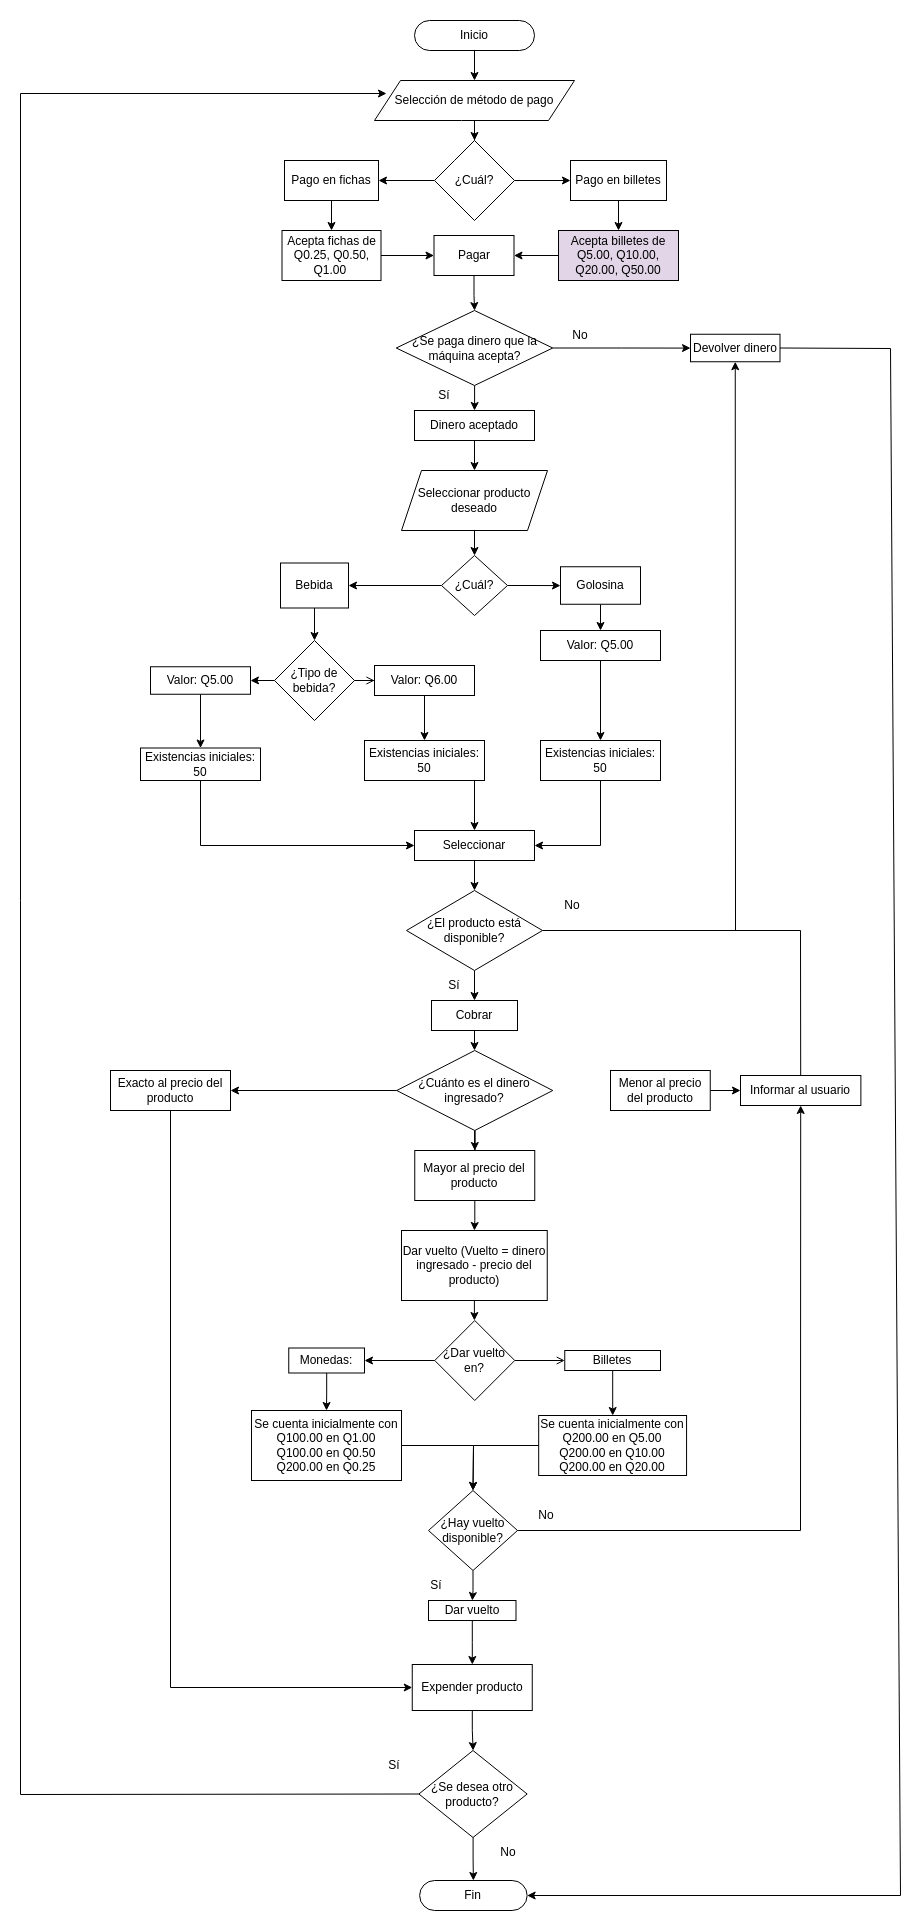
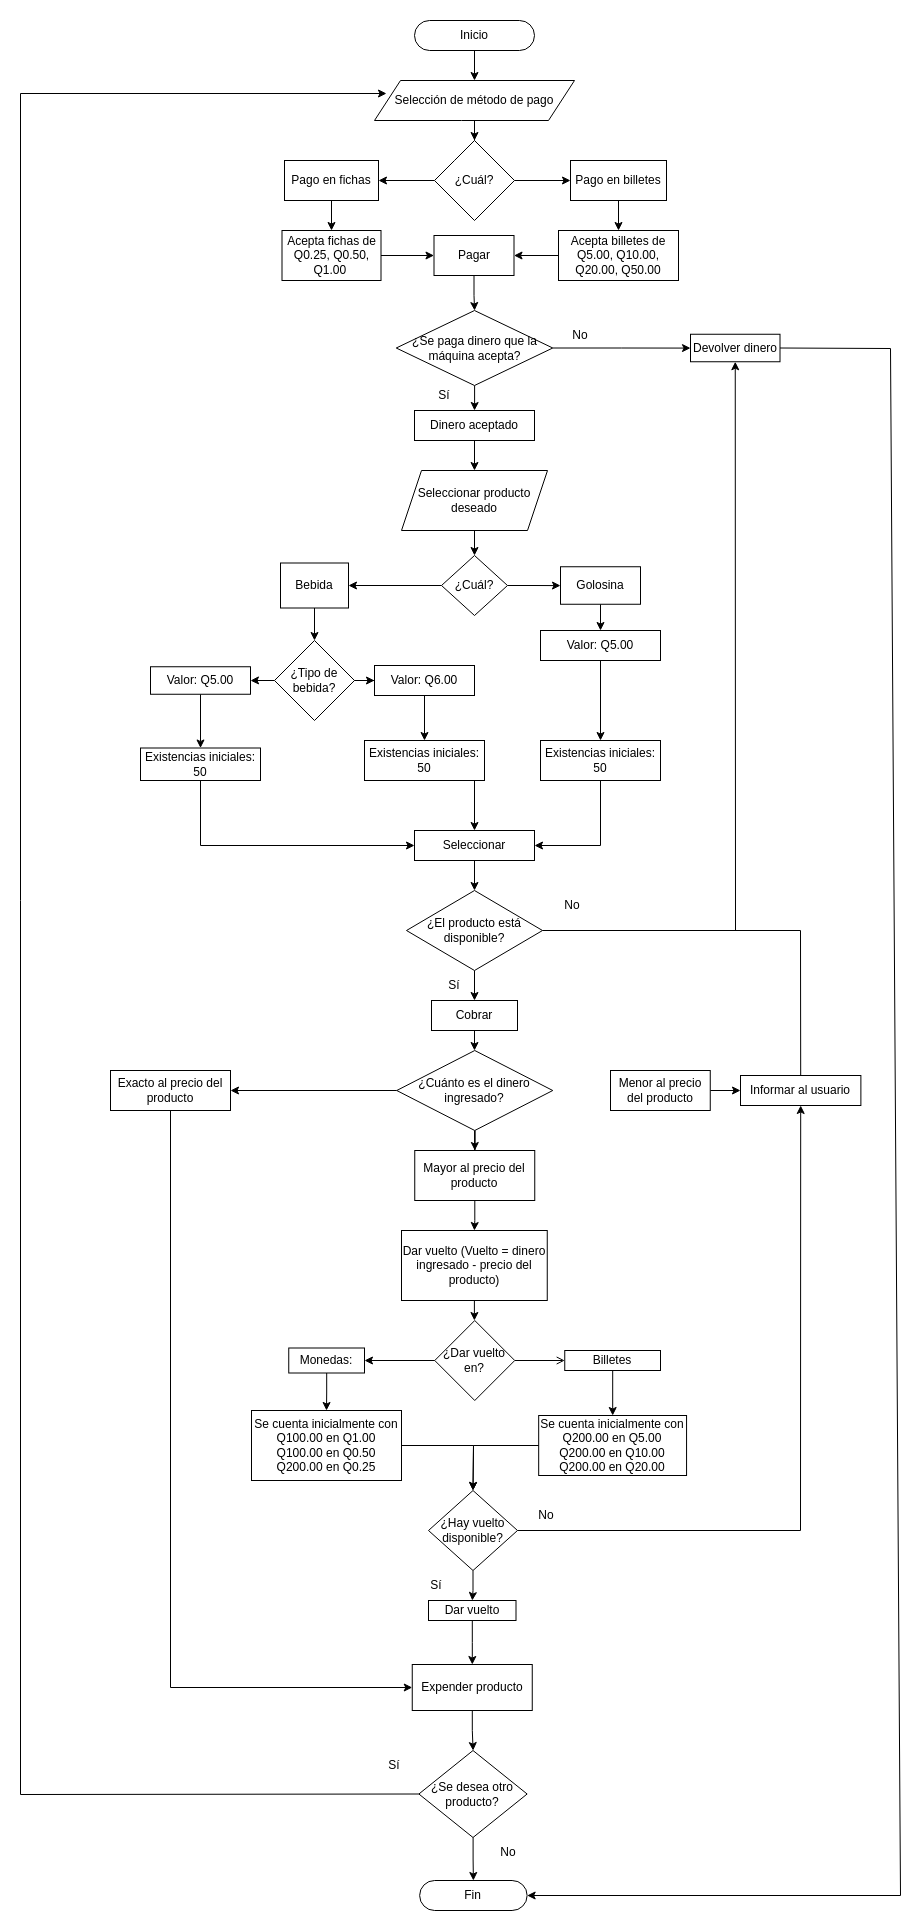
node "Acepta billetes de Q5.00, Q10.00, Q20.00, Q50.00": fillcolor #e1d5e7 -> #ffffff
edge "¿Tipo de bebida?" -> "Valor: Q6.00": arrowhead open -> classic
